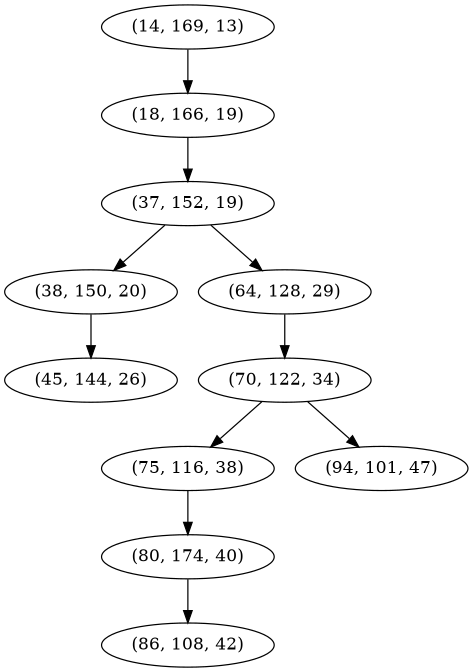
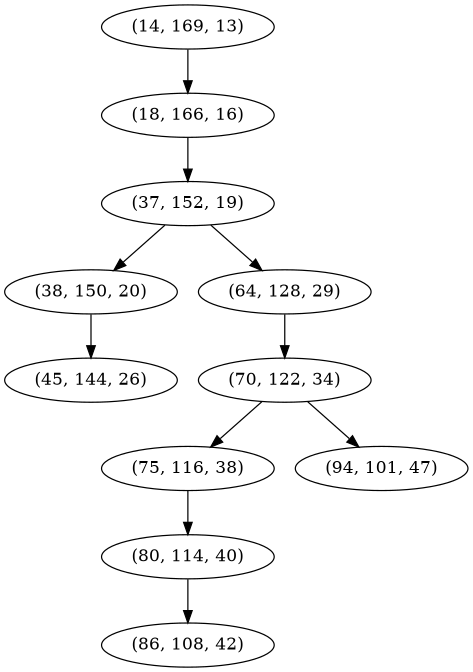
node "(18, 166, 19)": label "(18, 166, 19)" -> "(18, 166, 16)"
node "(80, 174, 40)": label "(80, 174, 40)" -> "(80, 114, 40)"
